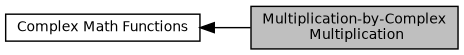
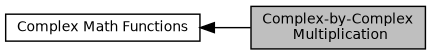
node "Multiplication-by-Complex Multiplication": label "Multiplication-by-Complex Multiplication" -> "Complex-by-Complex Multiplication"
